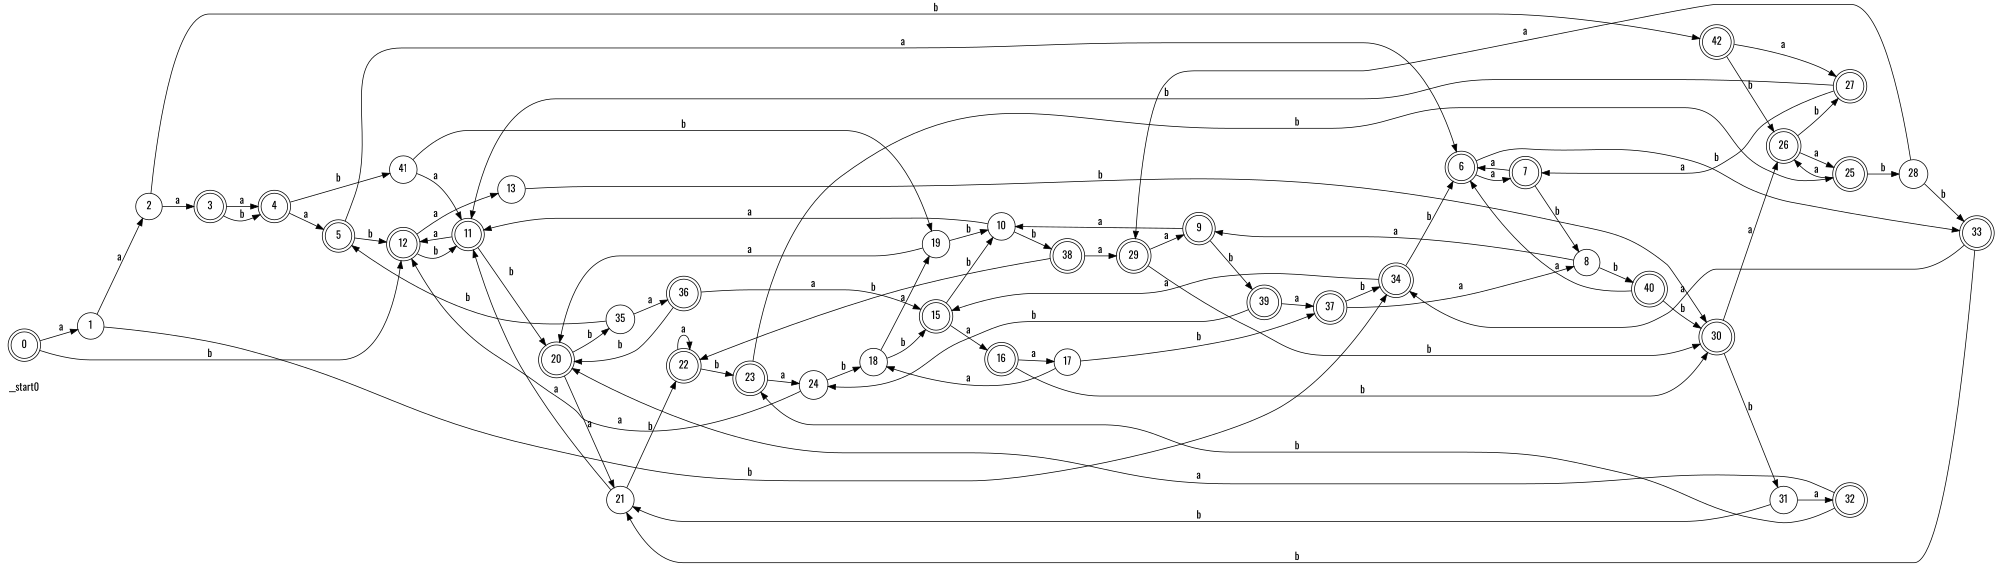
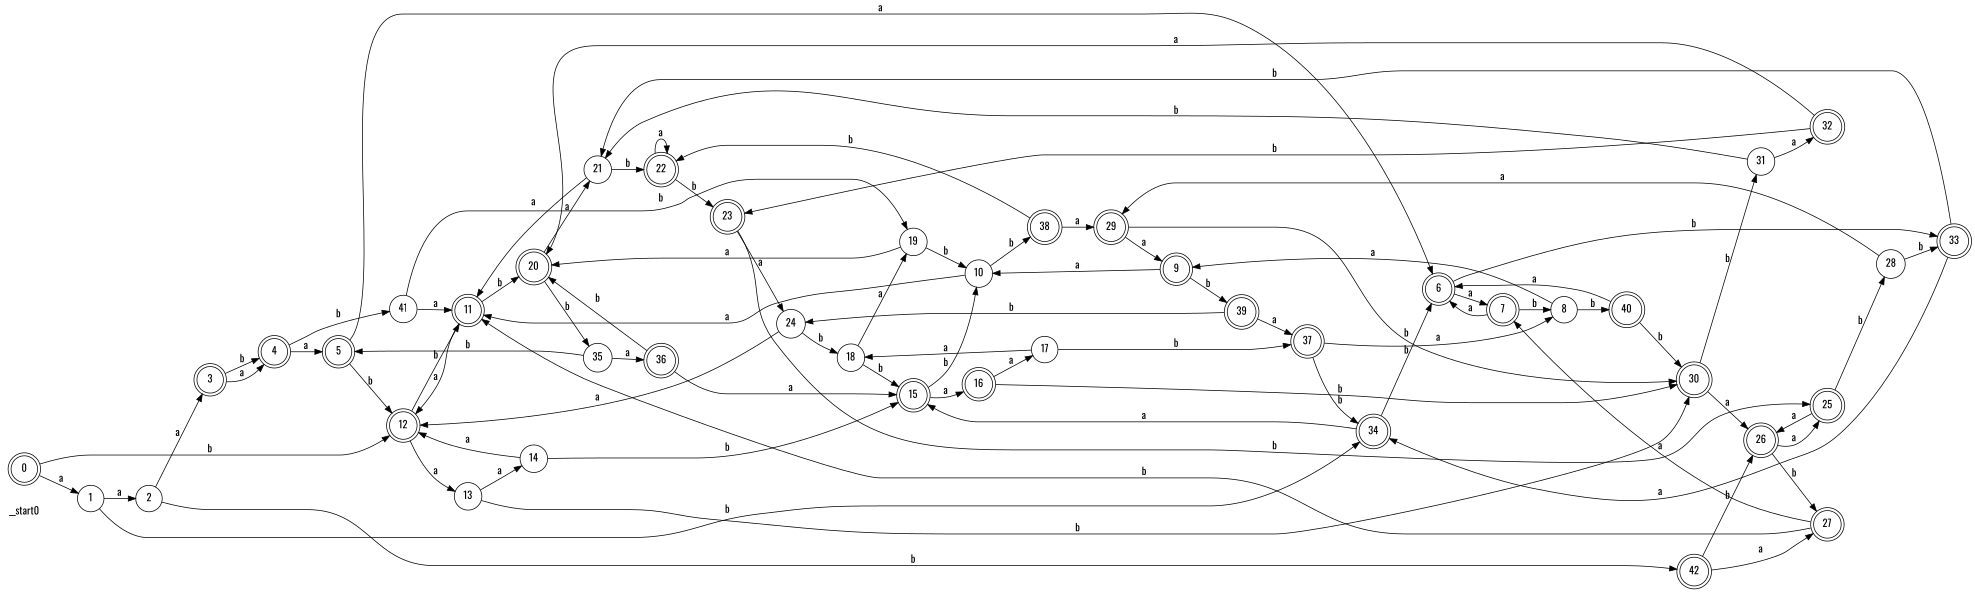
node "14": added
